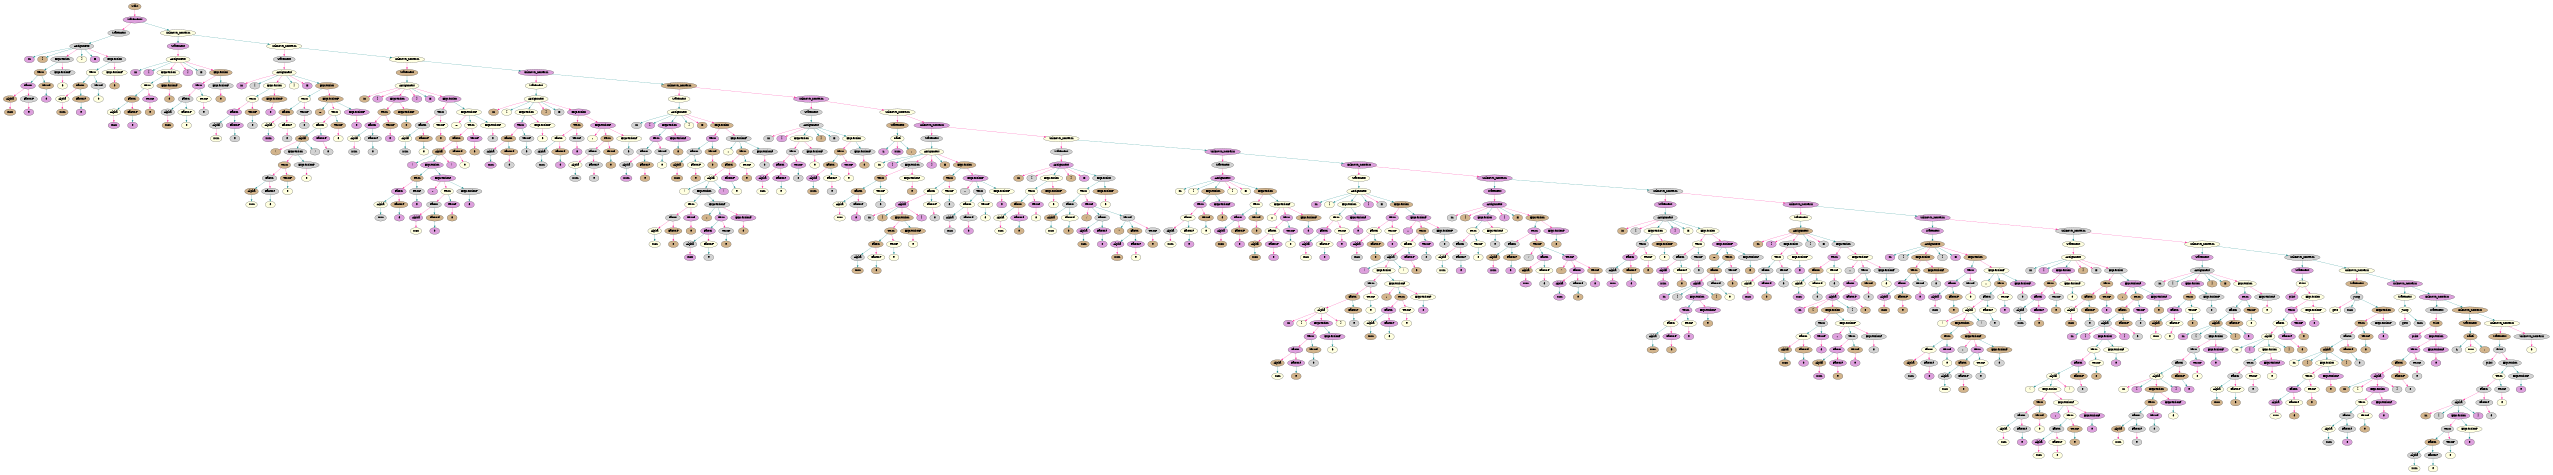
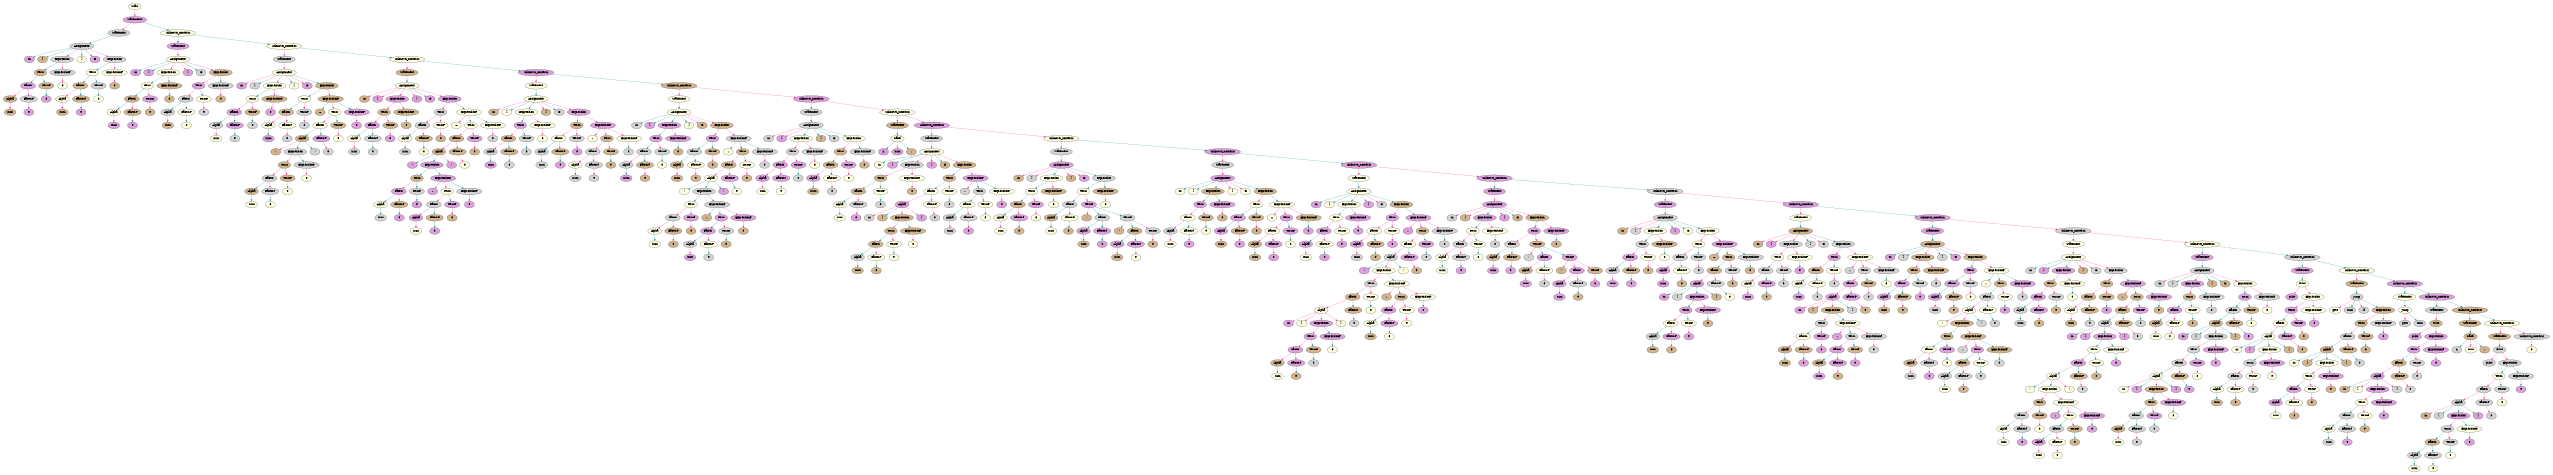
node "Start": fillcolor tan -> lightyellow
node "if": added
